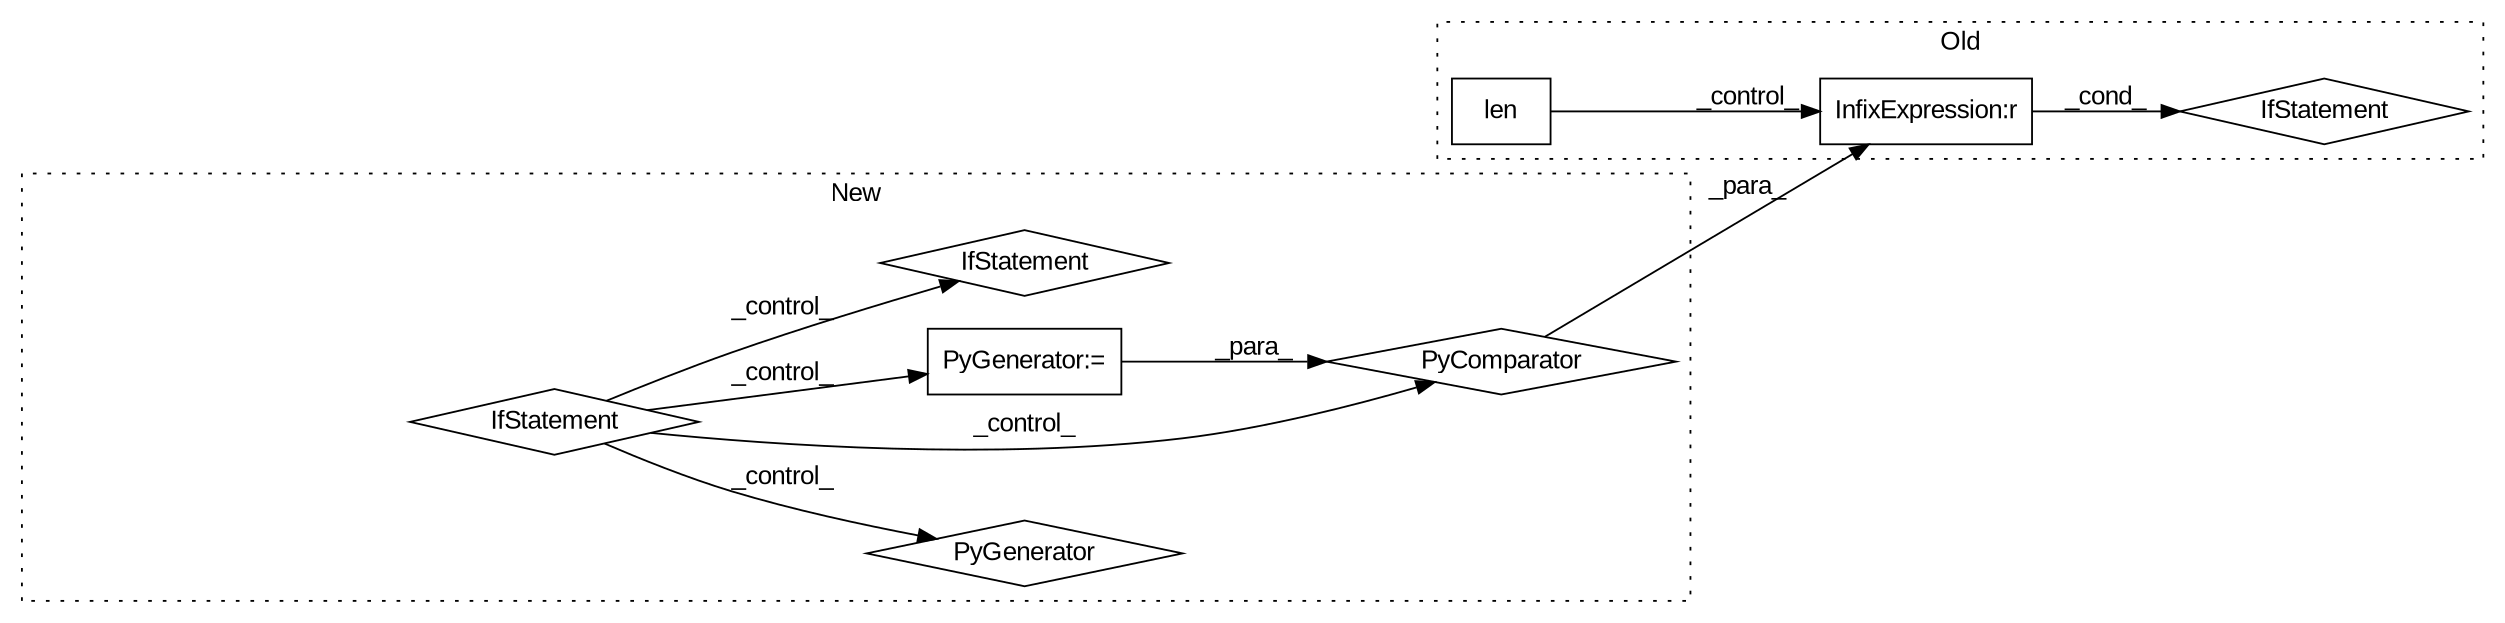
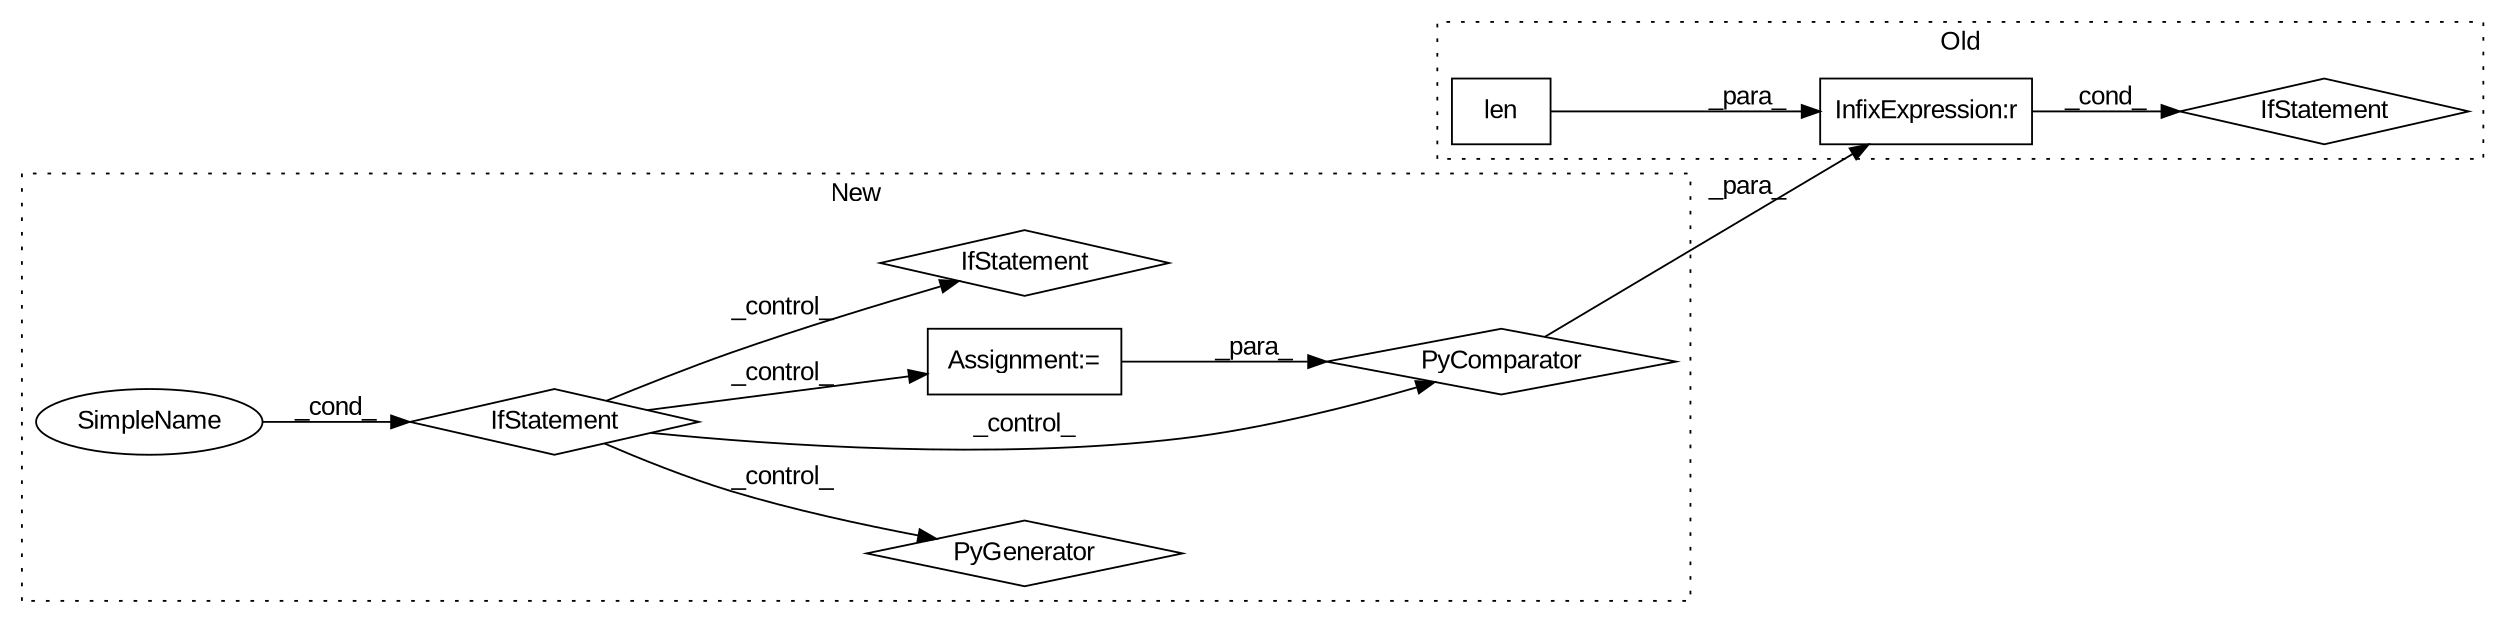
edge "len" -> "InfixExpression:r": label "_control_" -> "_para_"
node "PyGenerator:=": label "PyGenerator:=" -> "Assignment:="
node "SimpleName": added
